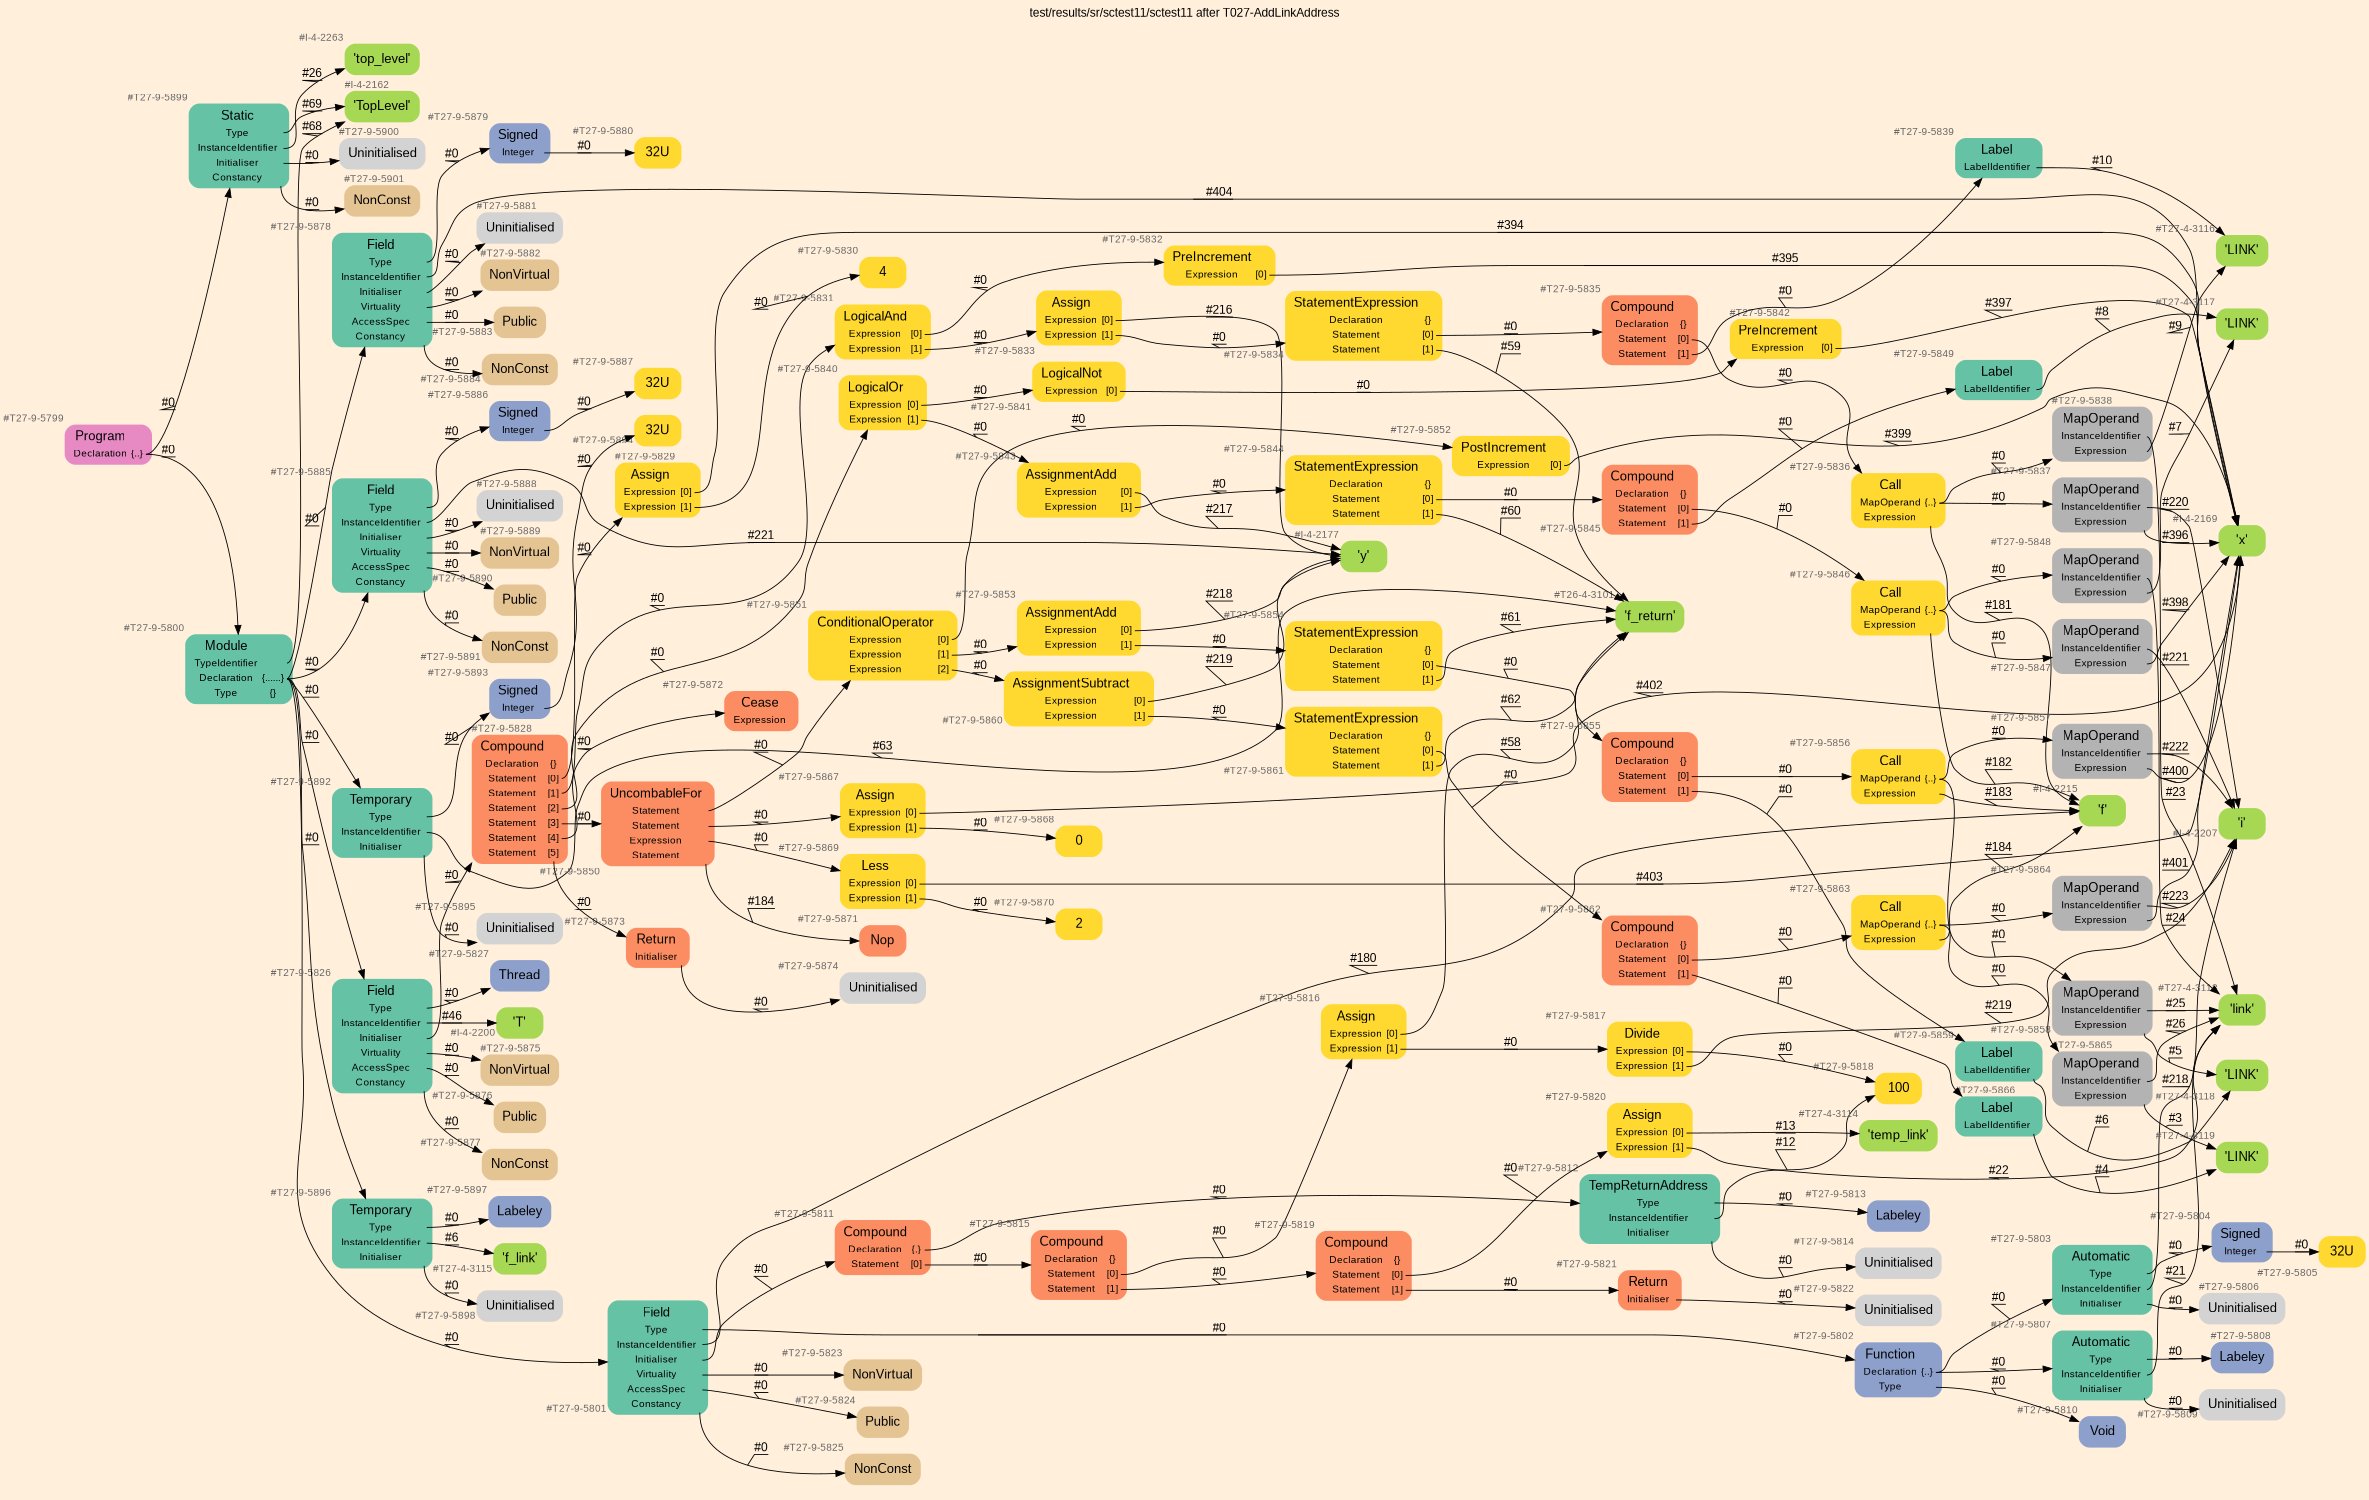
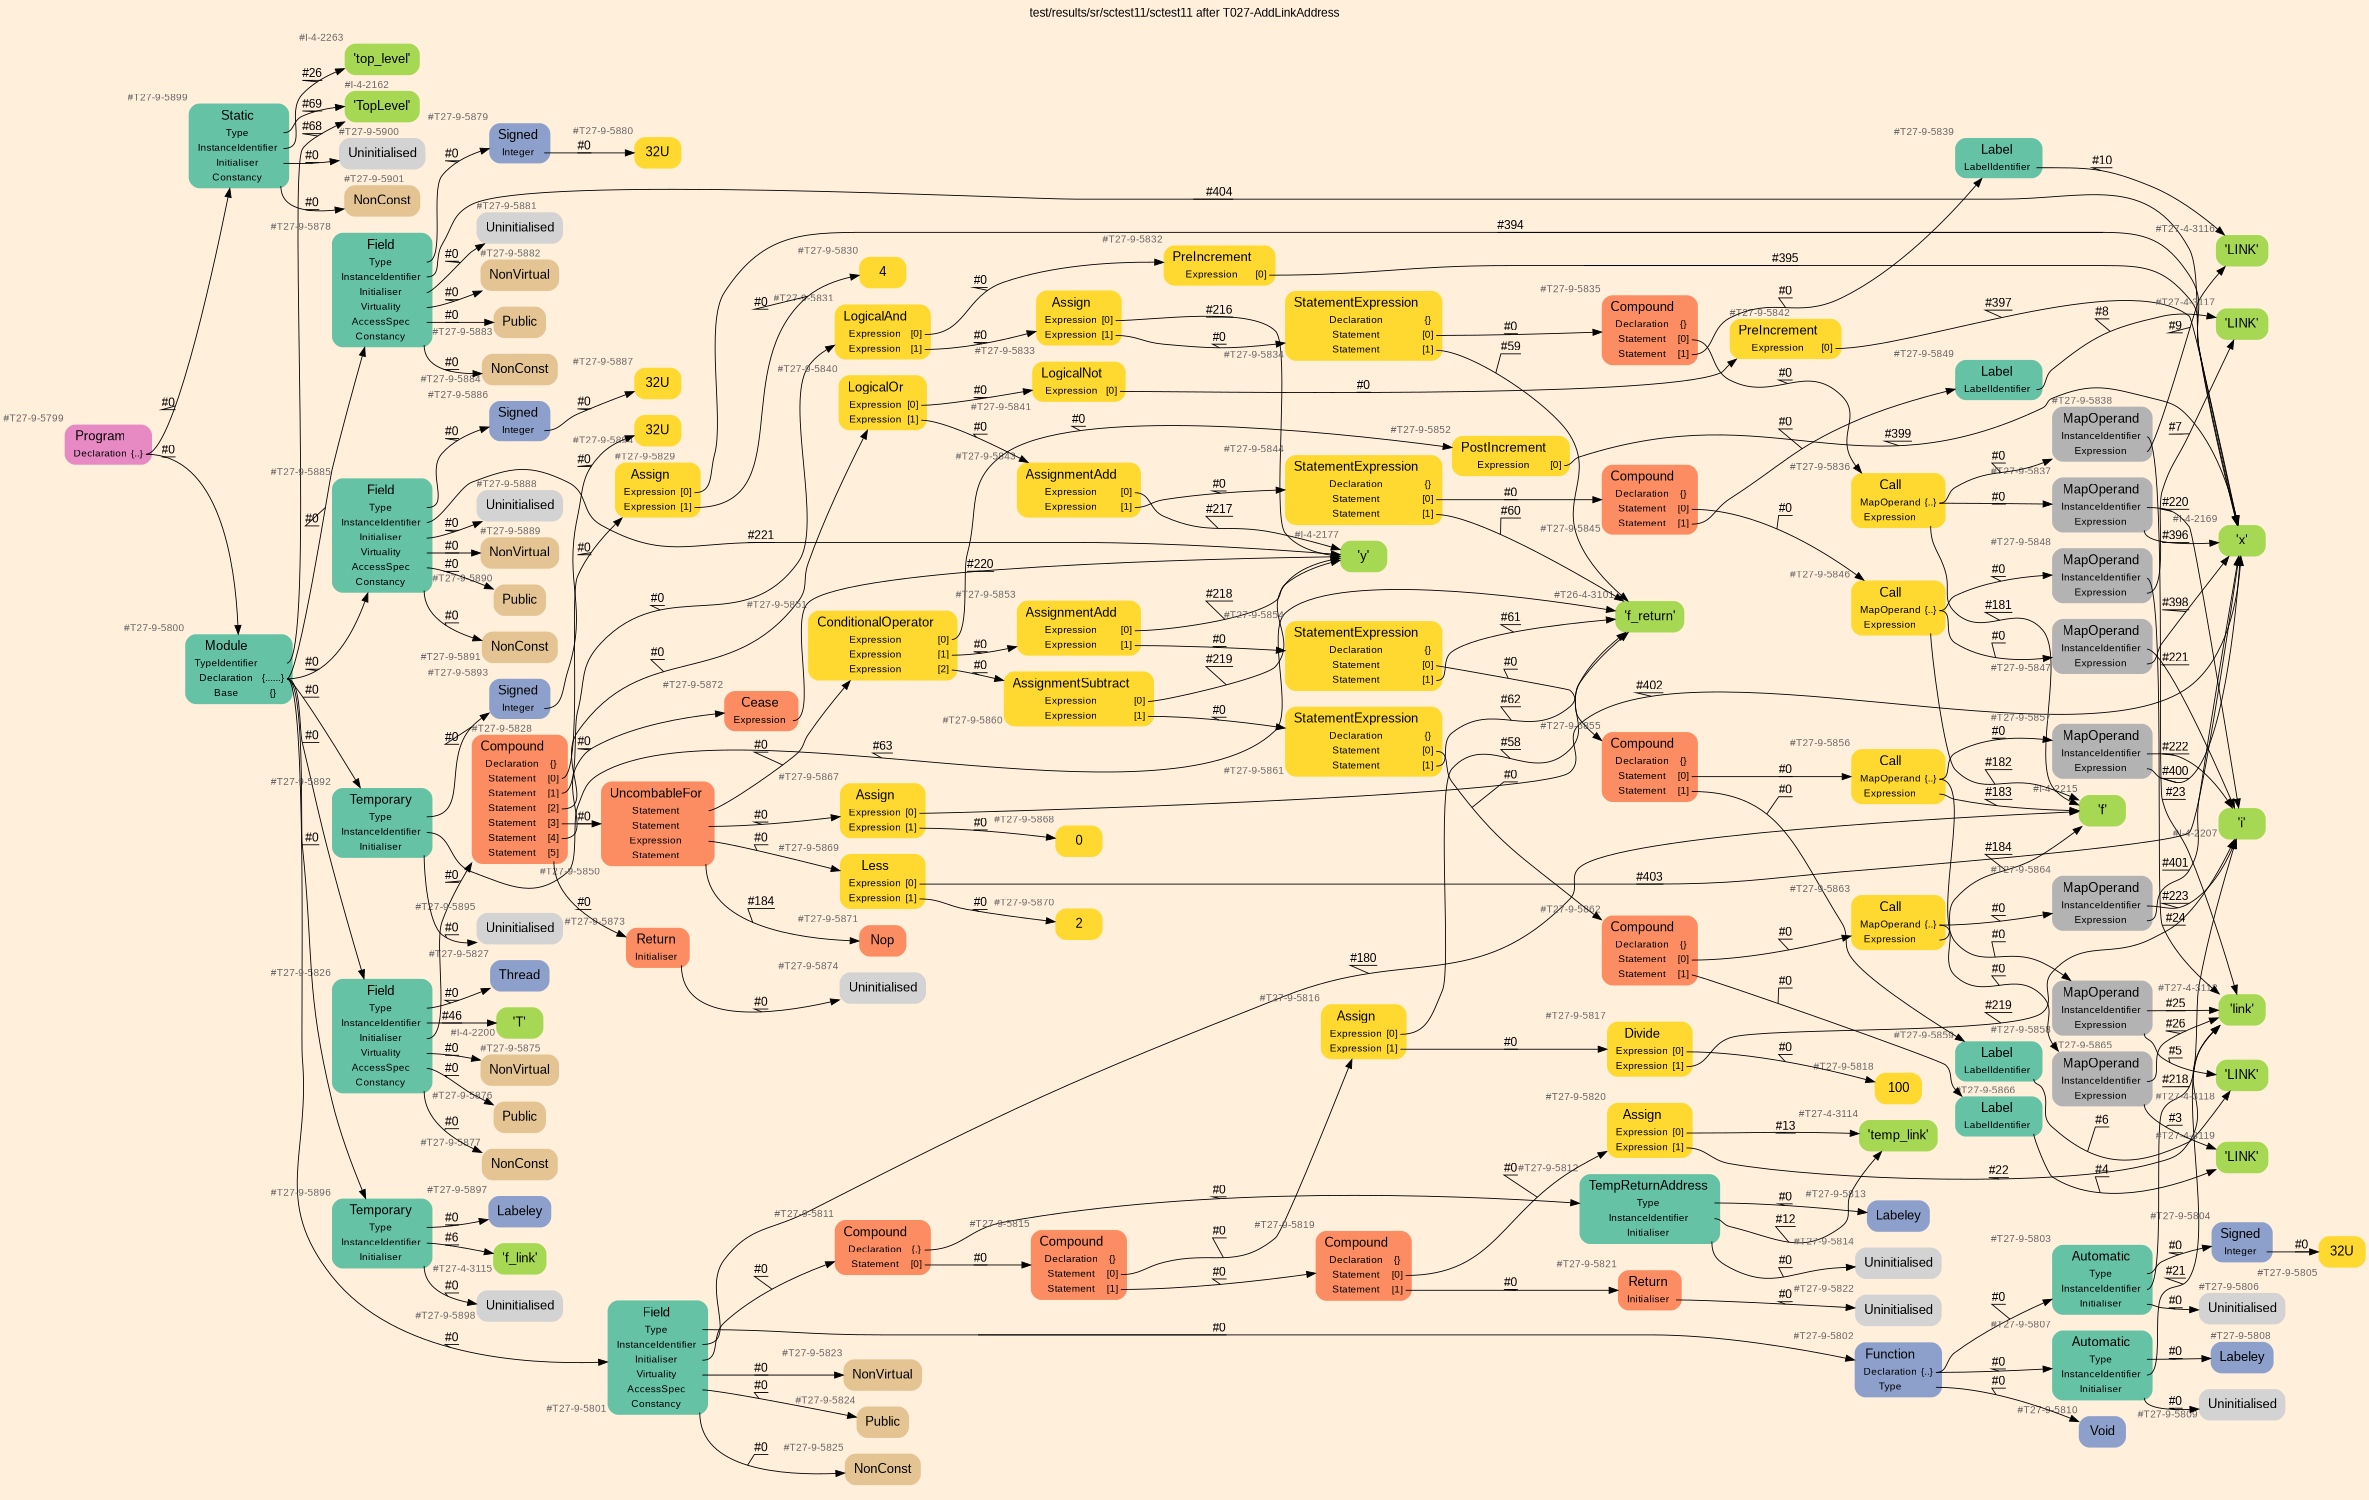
edge "Cease" -> "'y'": added, label "#220"
node "Module": text "Type" -> "Base"
edge "TempReturnAddress" -> "100": now "TempReturnAddress" -> "'temp_link'"
